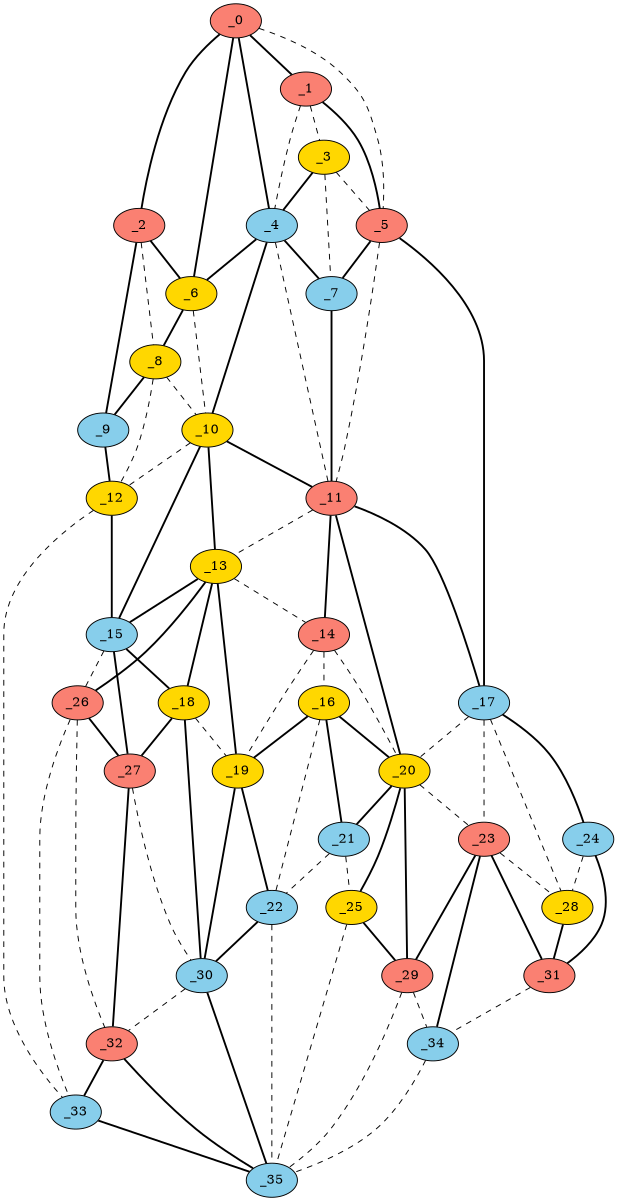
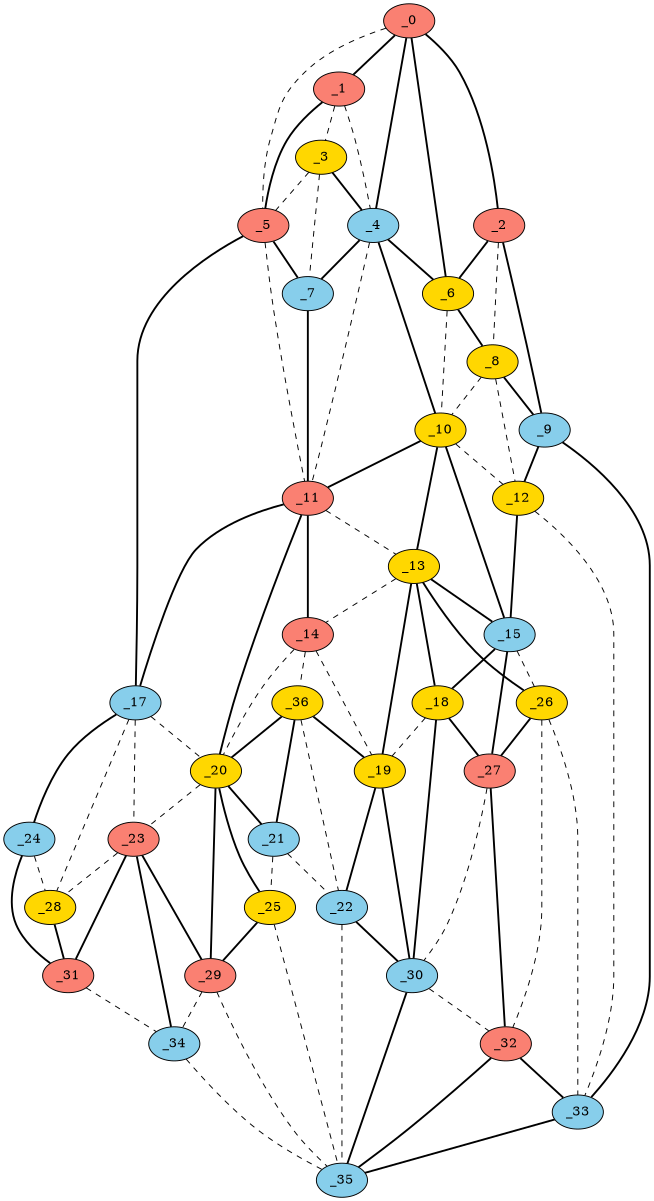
node "_26": fillcolor salmon -> gold
node "_16": label "_16" -> "_36"
edge "_9" -- "_33": added
